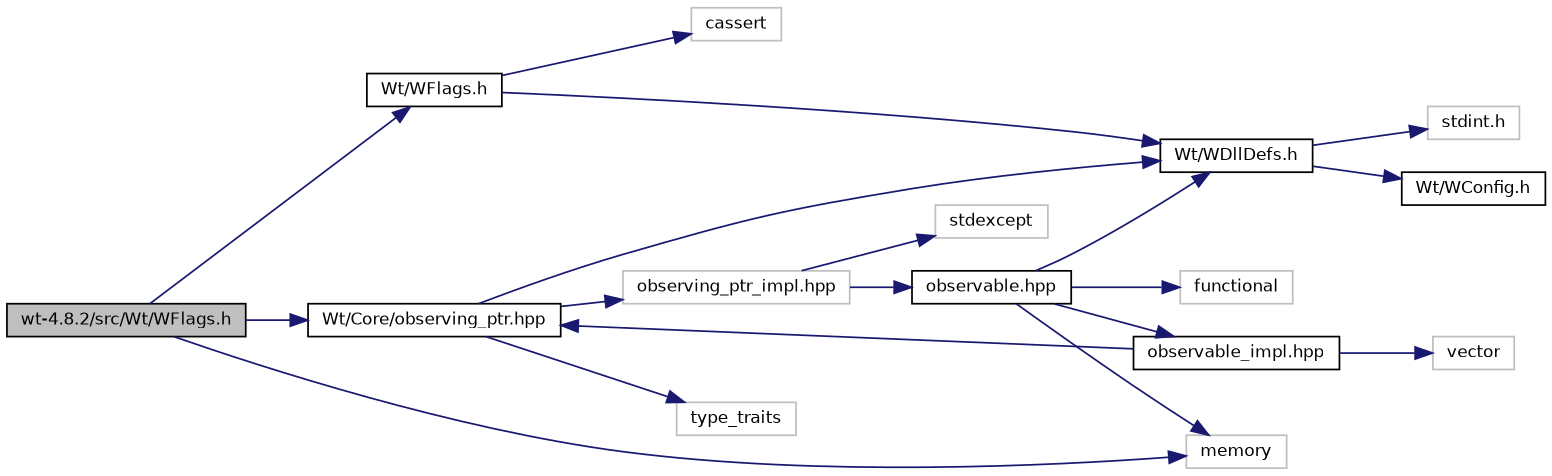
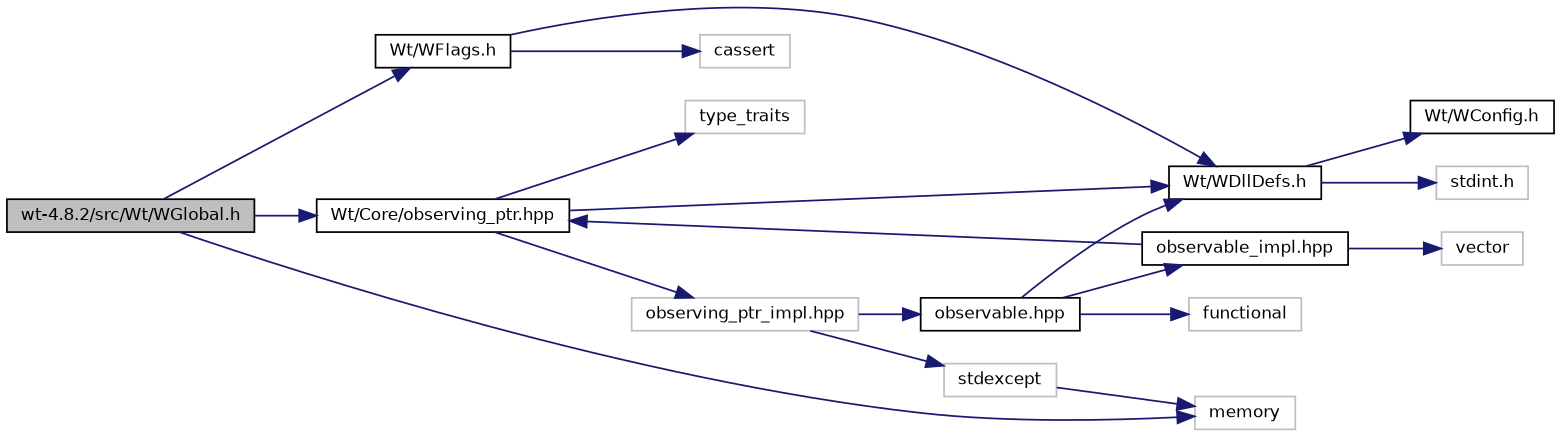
node "wt-4.8.2/src/Wt/WFlags.h": label "wt-4.8.2/src/Wt/WFlags.h" -> "wt-4.8.2/src/Wt/WGlobal.h"
edge "observable.hpp" -> "memory": now "stdexcept" -> "memory"
